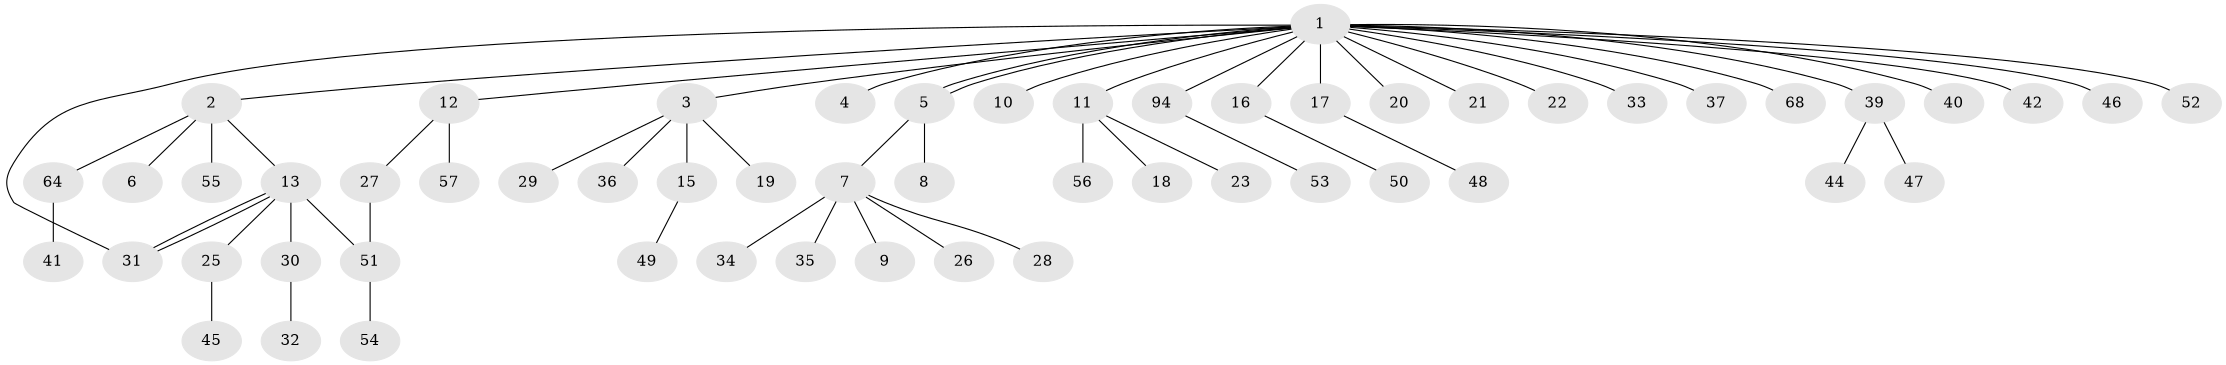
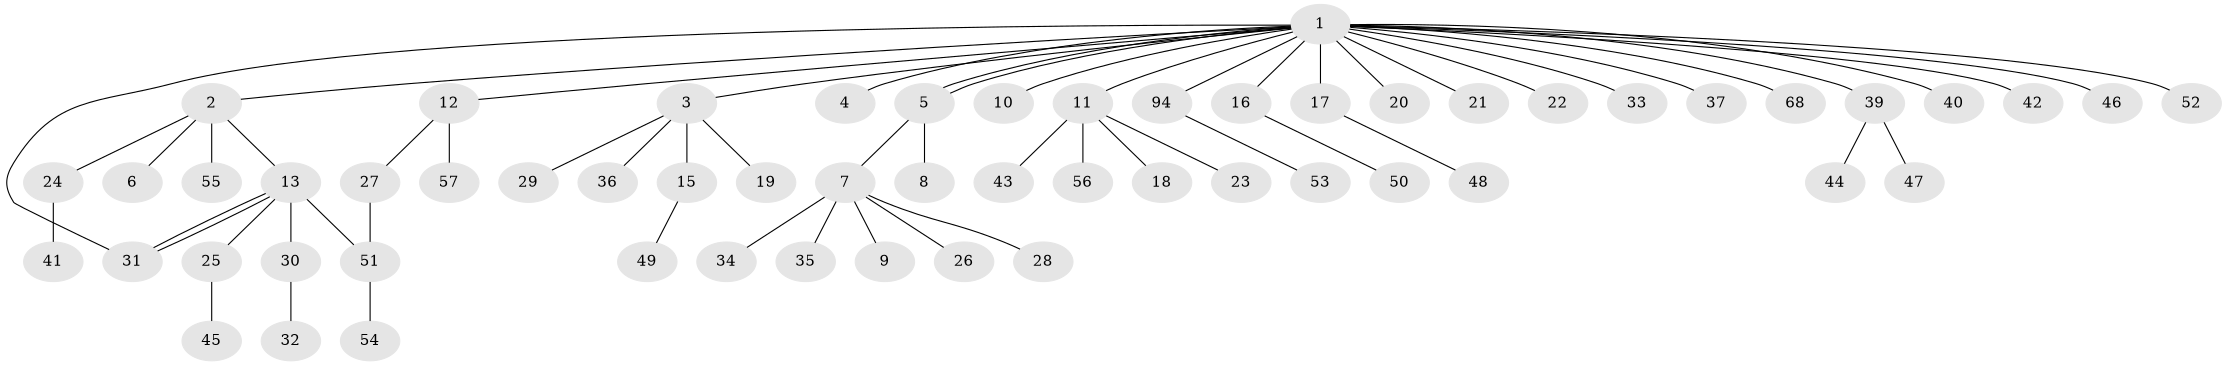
node "64": label "64" -> "24"
node "43": added
